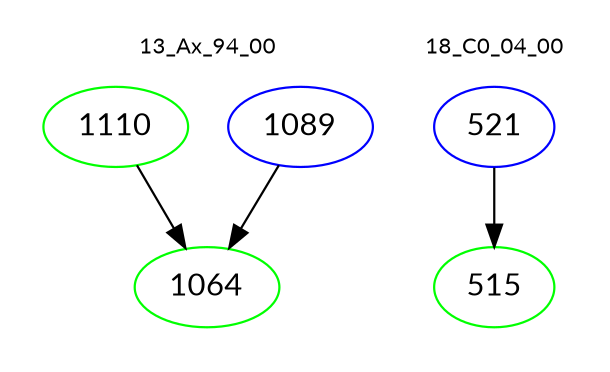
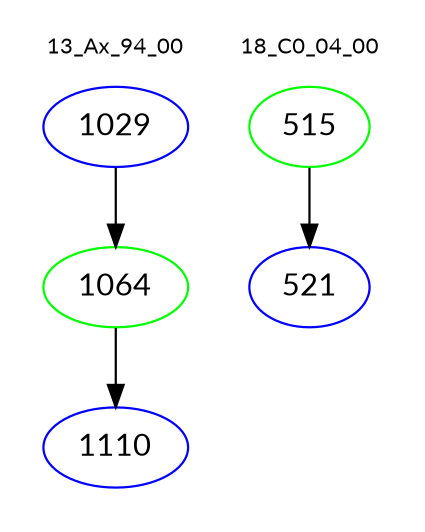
node "1110": color green -> blue
node "1089": label "1089" -> "1029"
edge "521" -> "515": reversed
edge "1110" -> "1064": reversed
